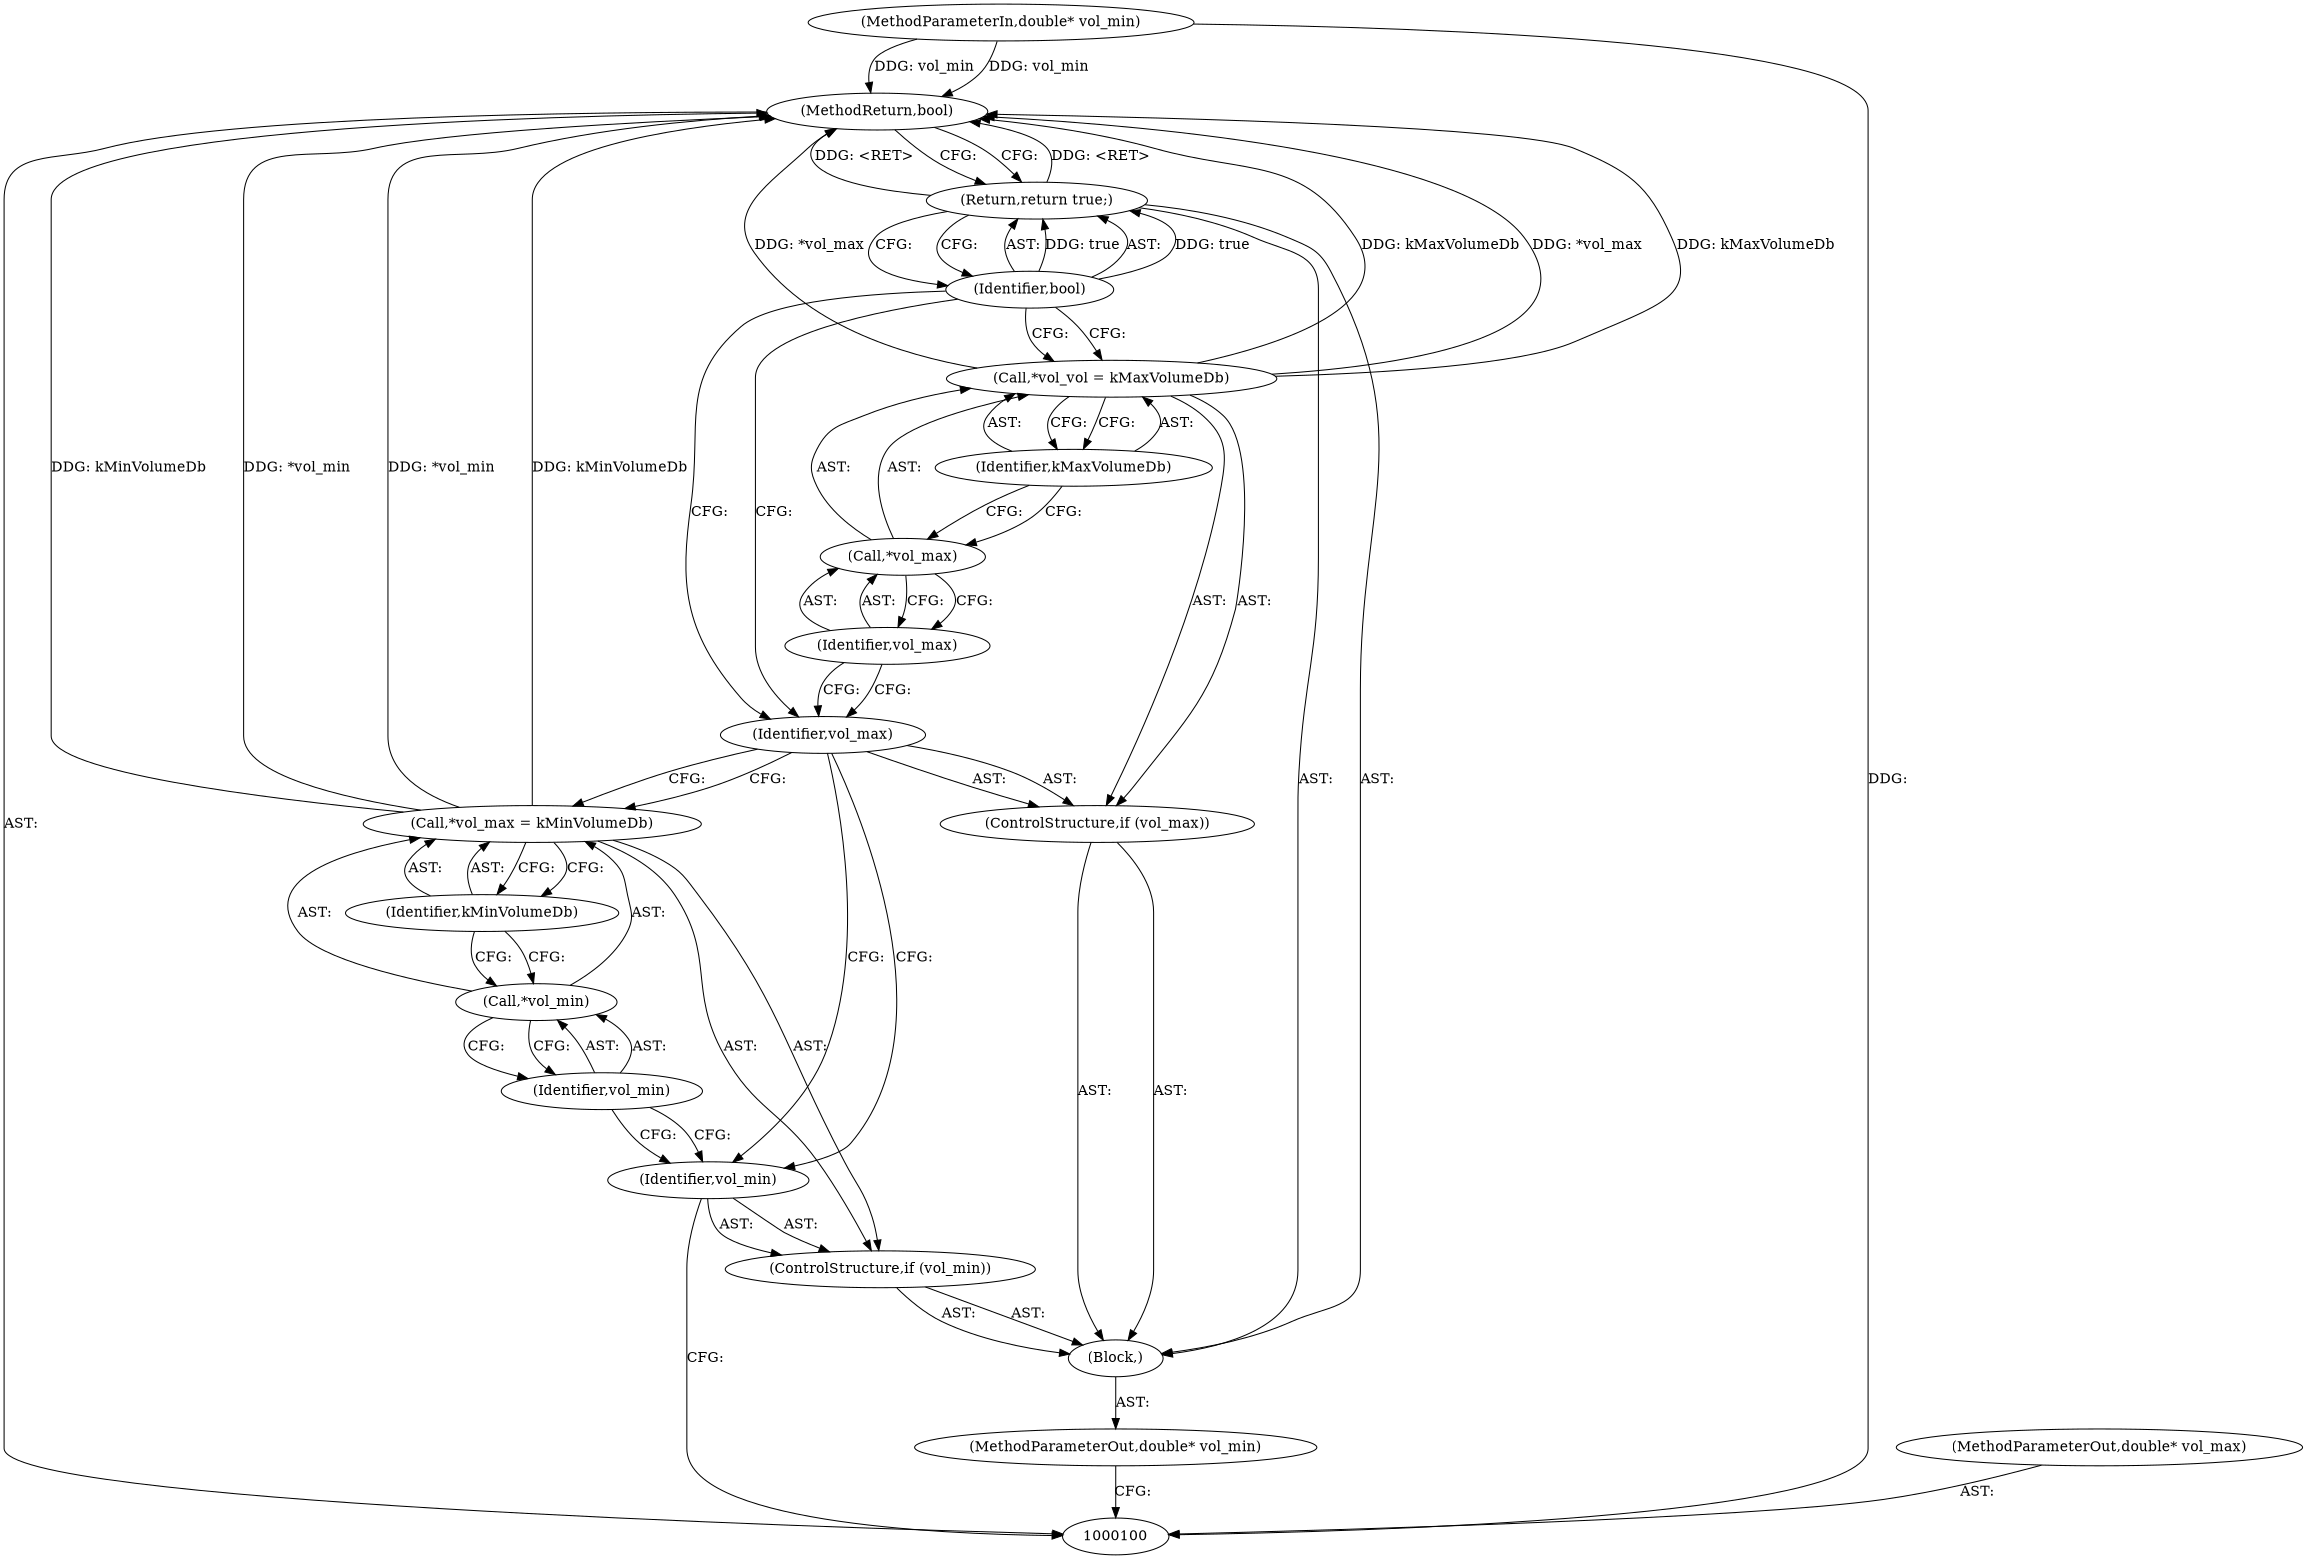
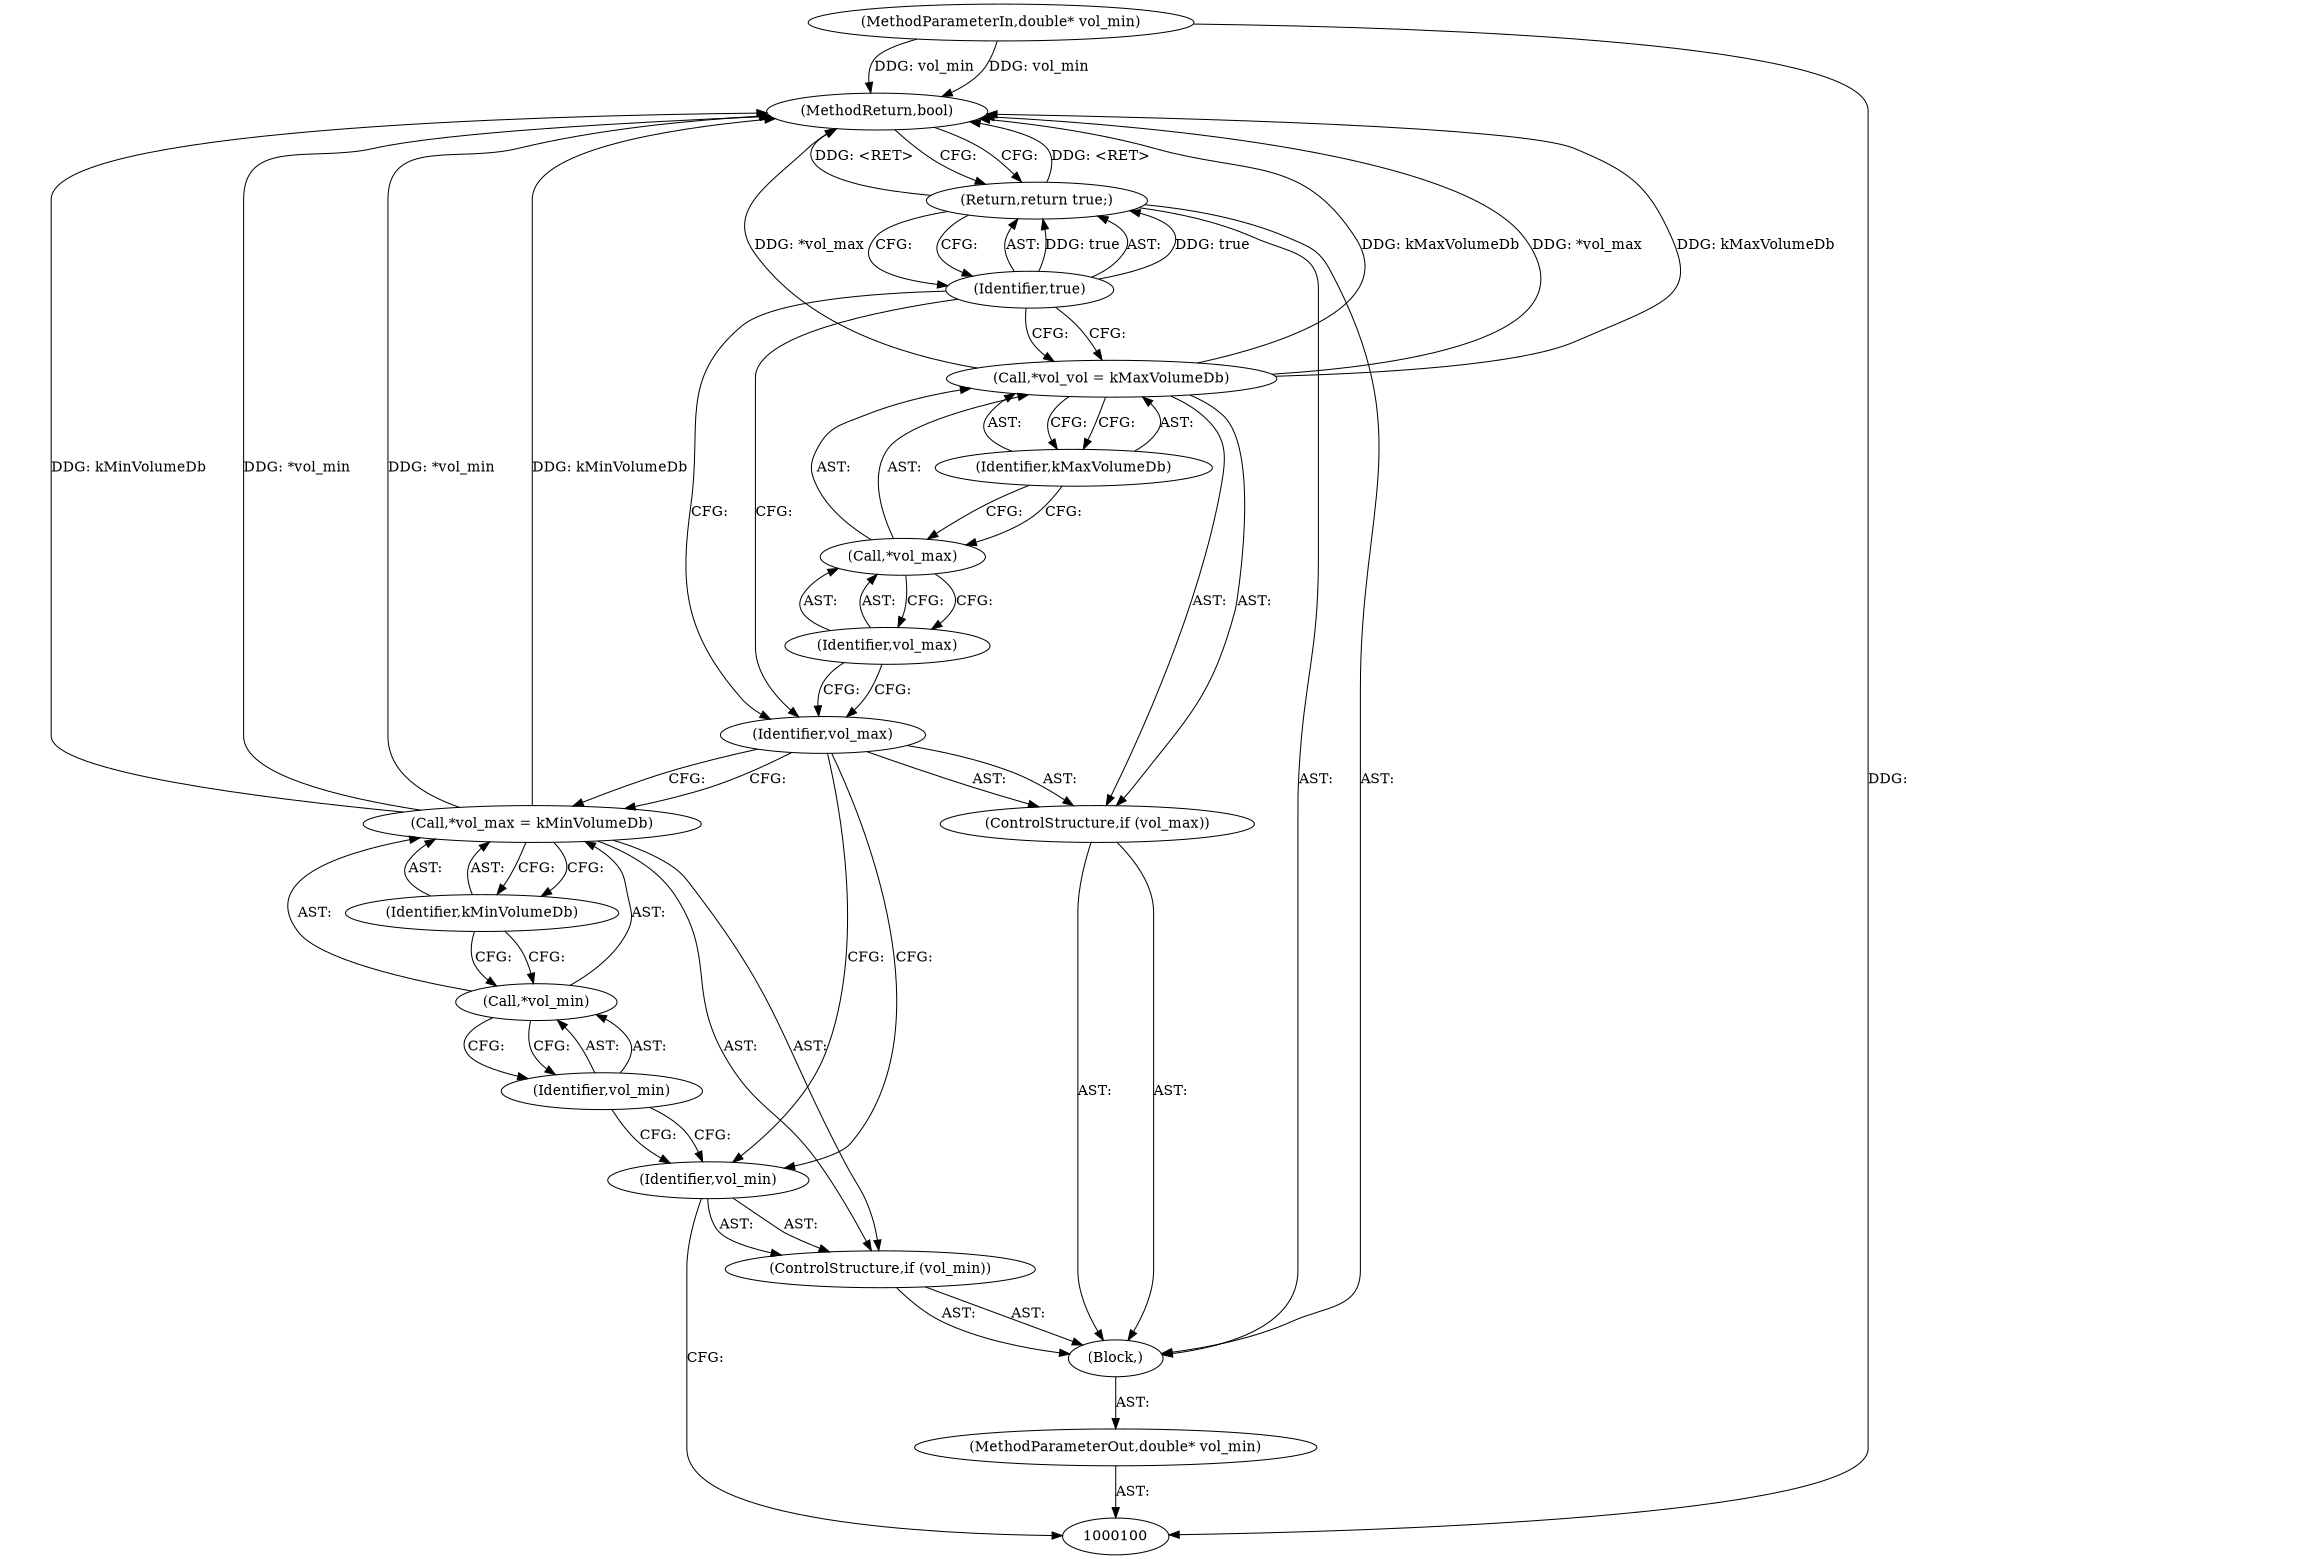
node "(Identifier,bool)": label "(Identifier,bool)" -> "(Identifier,true)"
edge "(MethodReturn,bool)" -> "1000100": removed, label "AST:"
node "(MethodParameterOut,double* vol_max)": removed
edge "(MethodParameterOut,double* vol_min)" -> "1000100": label "CFG: " -> "AST: "
